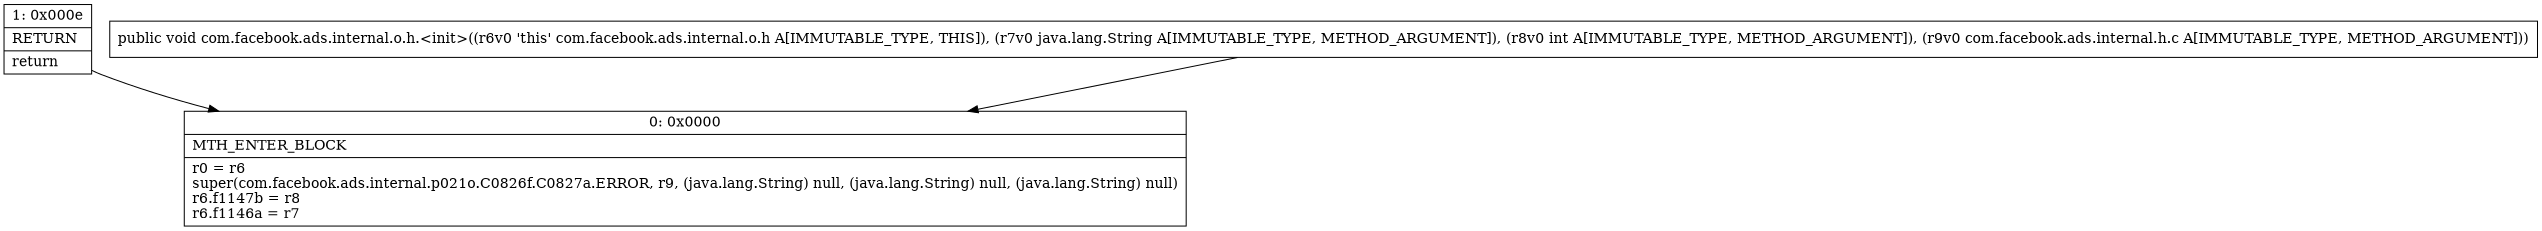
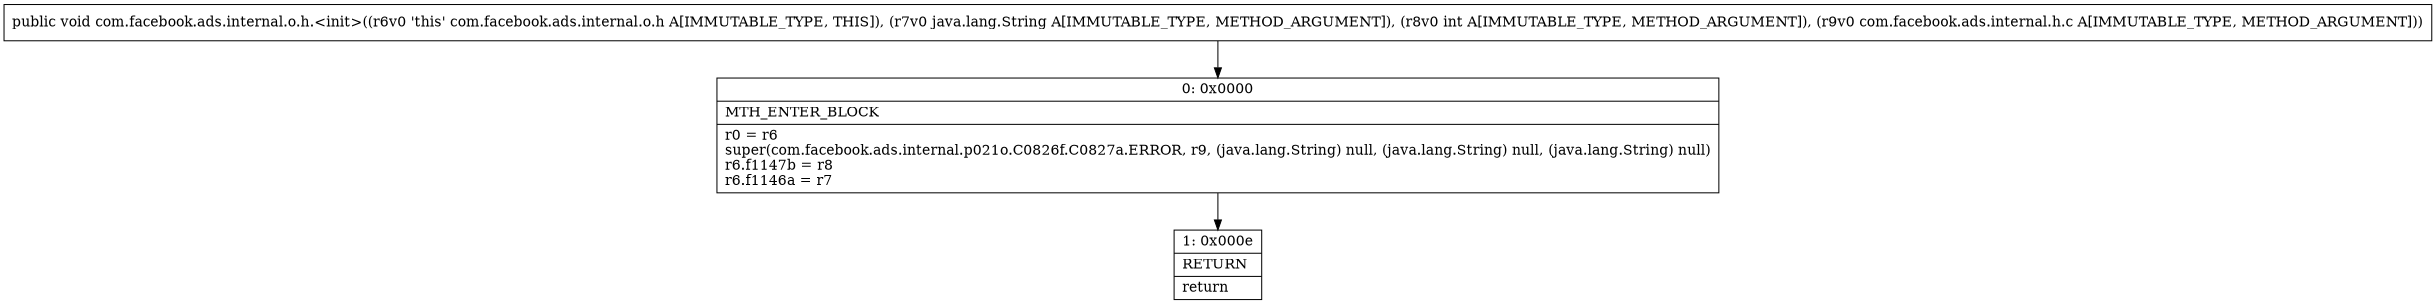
edge "1: 0x000e" -> "0: 0x0000": reversed
